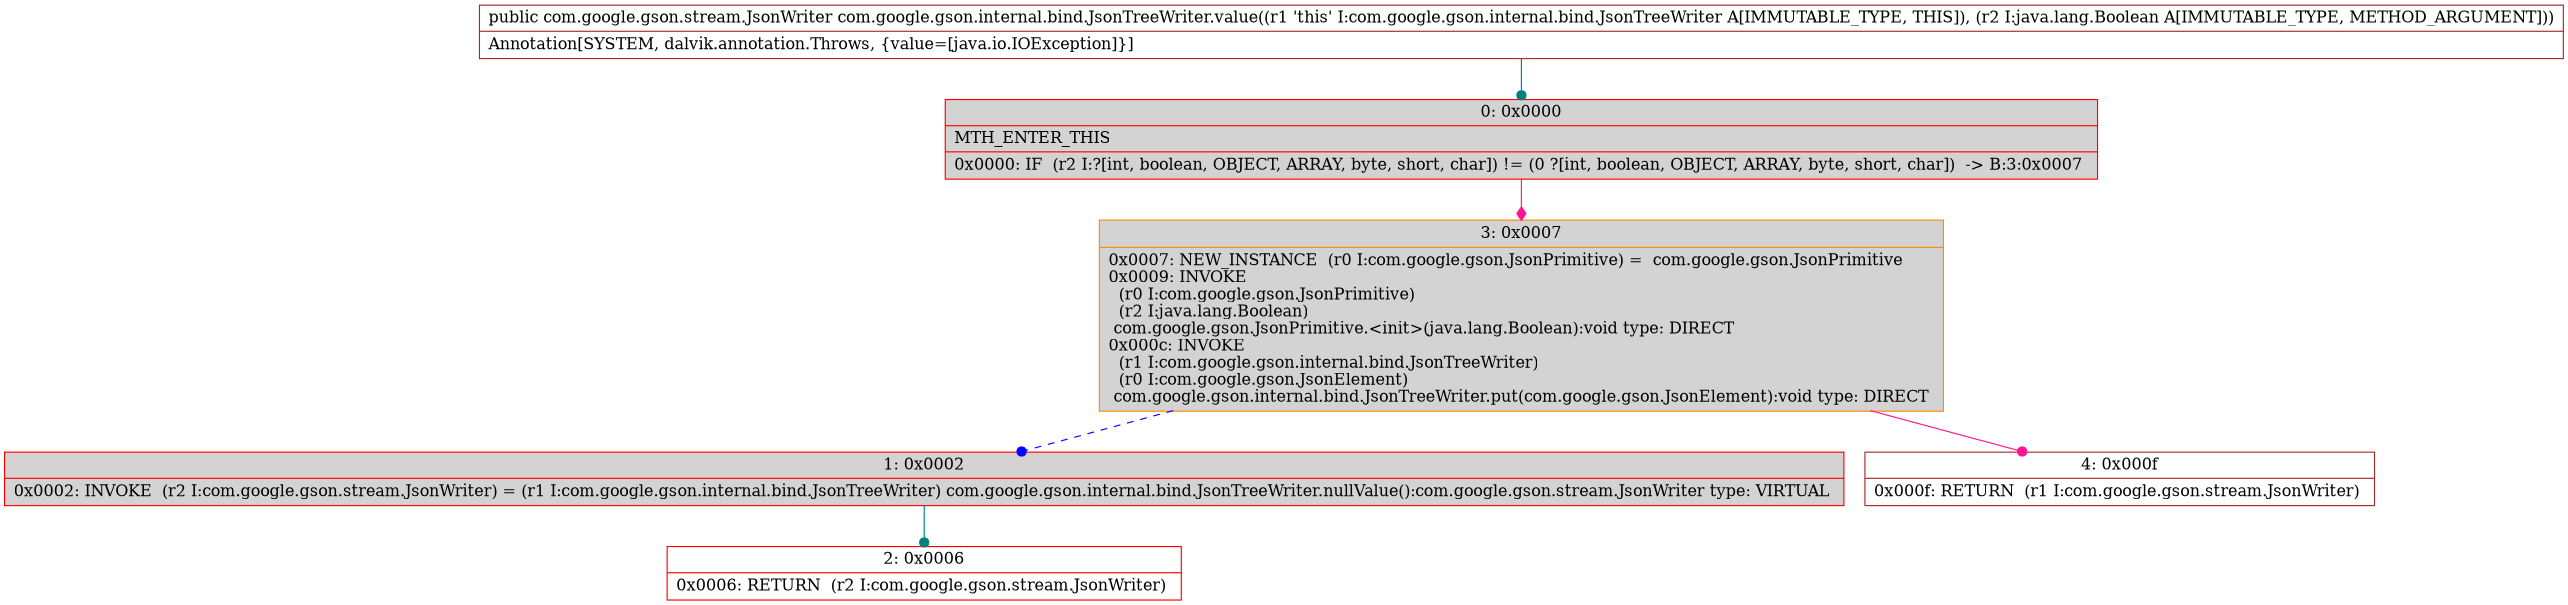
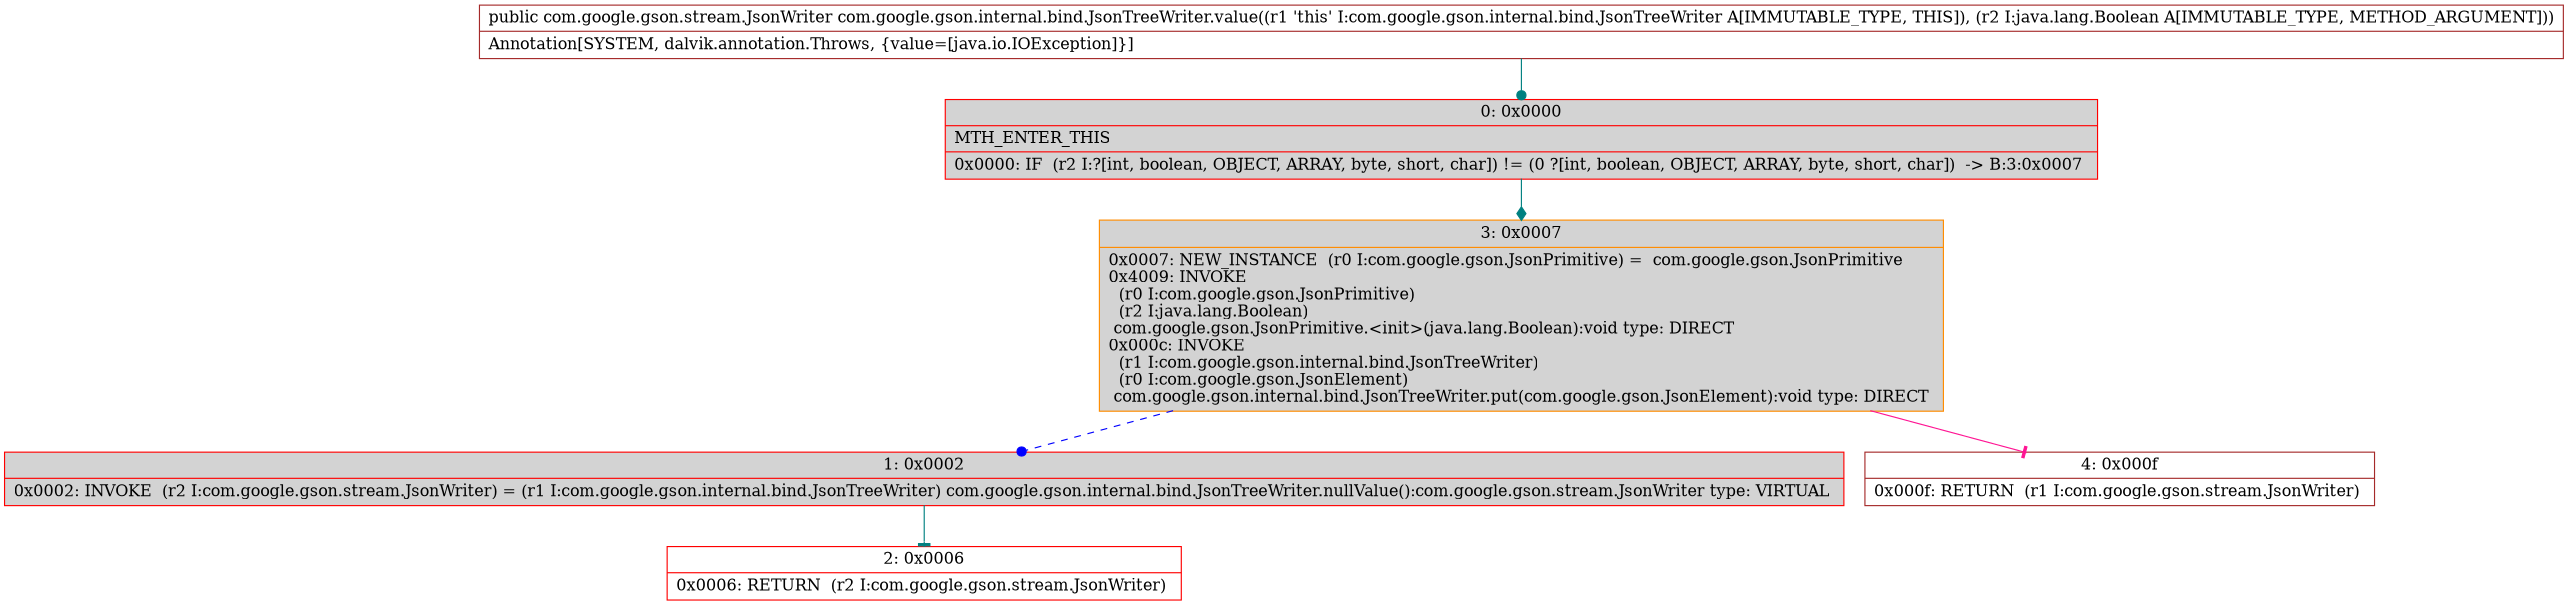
edge "0: 0x0000" -> "3: 0x0007": color deeppink -> teal
node "3: 0x0007": text "0x0009: INVOKE" -> "0x4009: INVOKE"
edge "3: 0x0007" -> "4: 0x000f": arrowhead dot -> tee
edge "1: 0x0002" -> "2: 0x0006": arrowhead dot -> tee
